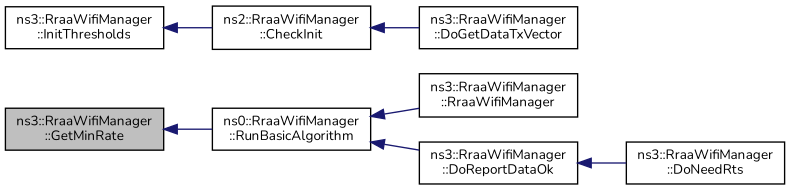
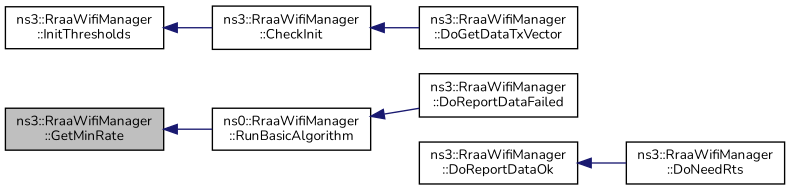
node "ns2::RraaWifiManager ::CheckInit": label "ns2::RraaWifiManager ::CheckInit" -> "ns3::RraaWifiManager ::CheckInit"
node "ns3::RraaWifiManager ::RraaWifiManager": label "ns3::RraaWifiManager ::RraaWifiManager" -> "ns3::RraaWifiManager ::DoReportDataFailed"
edge "ns3::RraaWifiManager ::DoReportDataOk" -> "ns0::RraaWifiManager ::RunBasicAlgorithm": removed
